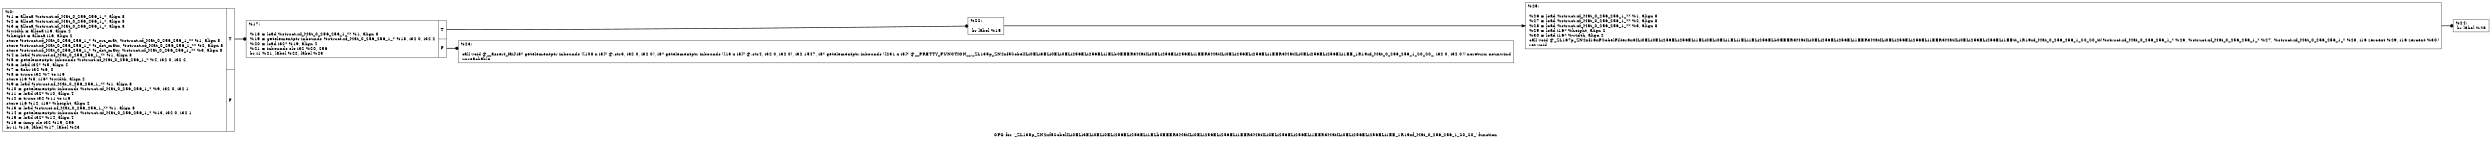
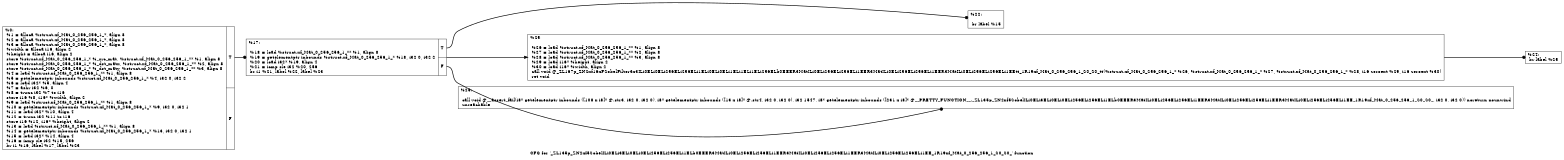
edge "%22:" -> "%25:": now "%17:" -> "%25:"
node "%17:": text "%21 = inbounds sle i32 %20, 256" -> "%21 = icmp sle i32 %20, 256"
